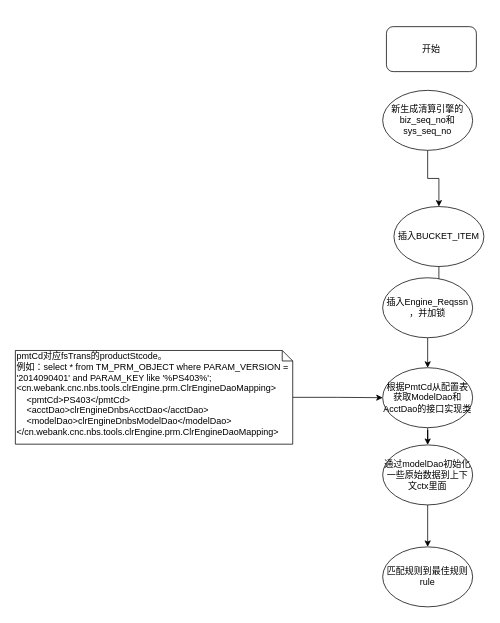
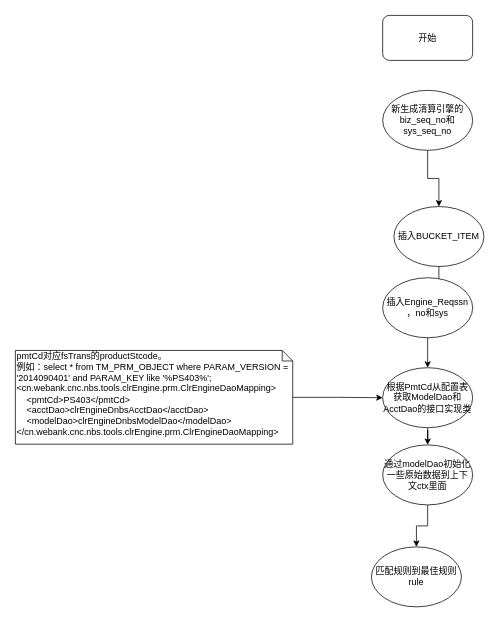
node "开始": moved (432, 49) -> (428, 38)
node "插入Engine_Reqssn ，并加锁": label "插入Engine_Reqssn ，并加锁" -> "插入Engine_Reqssn ，no和sys"
node "匹配规则到最佳规则rule": moved (428, 577) -> (417, 577)
